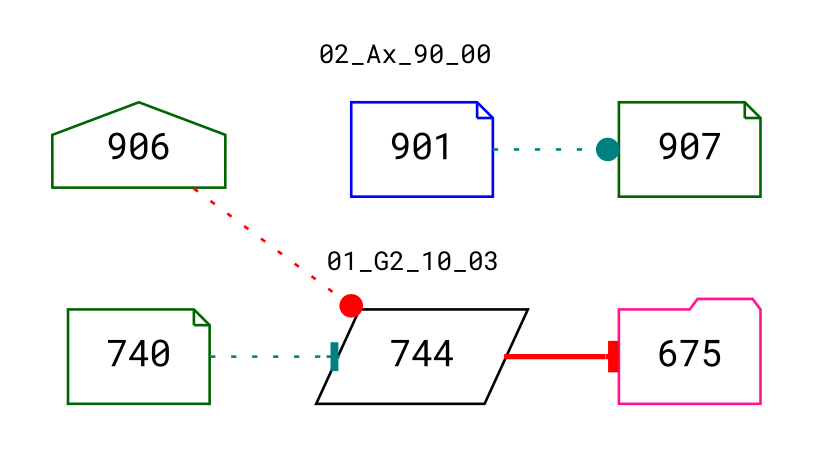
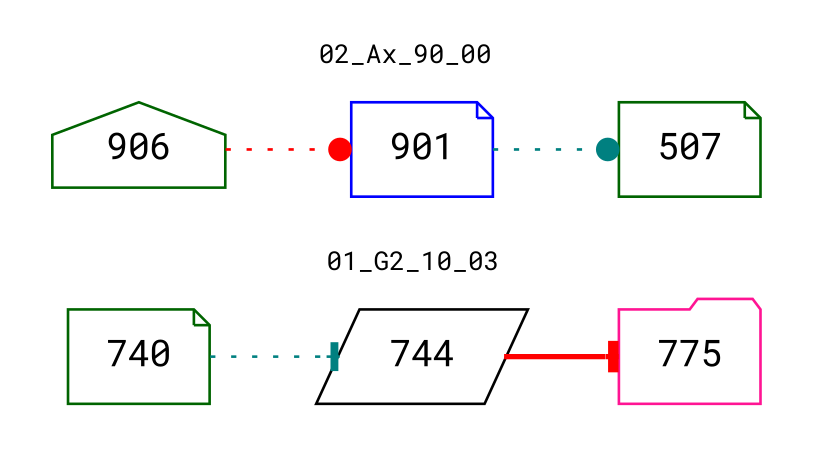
node "907": label "907" -> "507"
edge "906" -> "744": now "906" -> "901"
node "675": label "675" -> "775"
